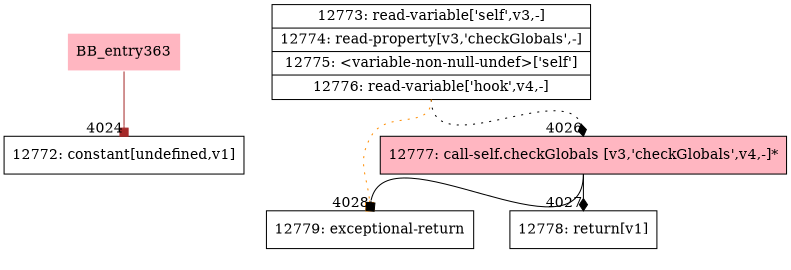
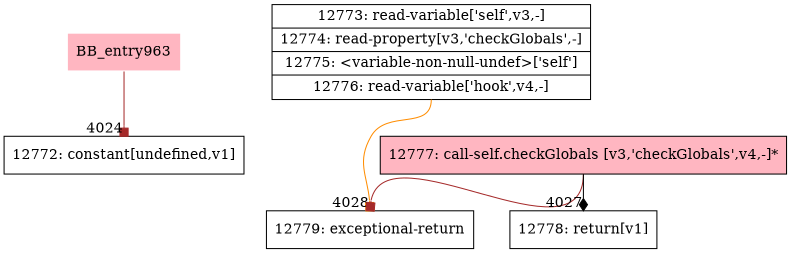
node "BB_entry363": label "BB_entry363" -> "BB_entry963"
edge "12773: read-variable['self',v3,-]" -> "12777: call-self.checkGlobals [v3,'checkGlobals',v4,-]*": removed
edge "12773: read-variable['self',v3,-]" -> "12779: exceptional-return": style dotted -> solid
edge "12777: call-self.checkGlobals [v3,'checkGlobals',v4,-]*" -> "12779: exceptional-return": color black -> brown
